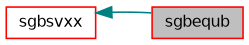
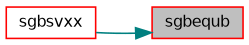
edge "sgbequb" -> "sgbsvxx": reversed
